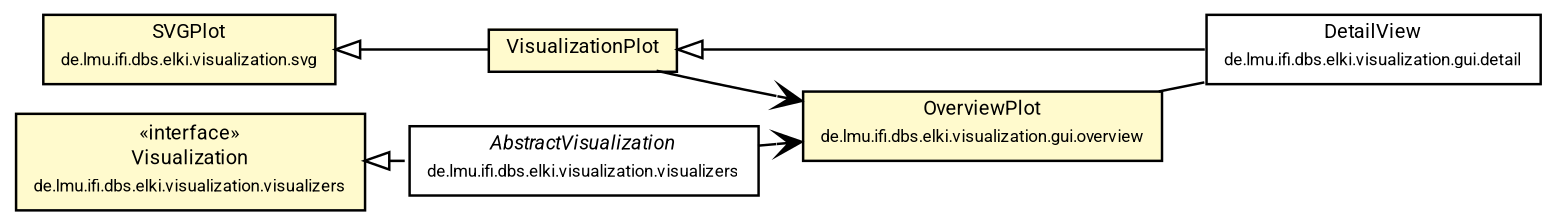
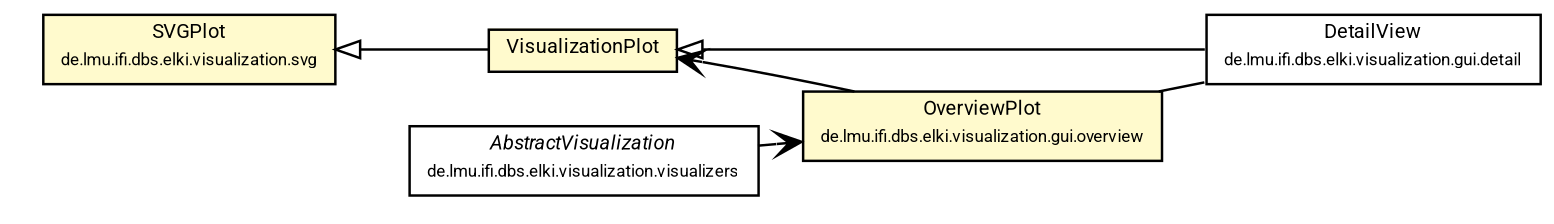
edge "VisualizationPlot" -> "OverviewPlot": reversed
node "Visualization": removed
